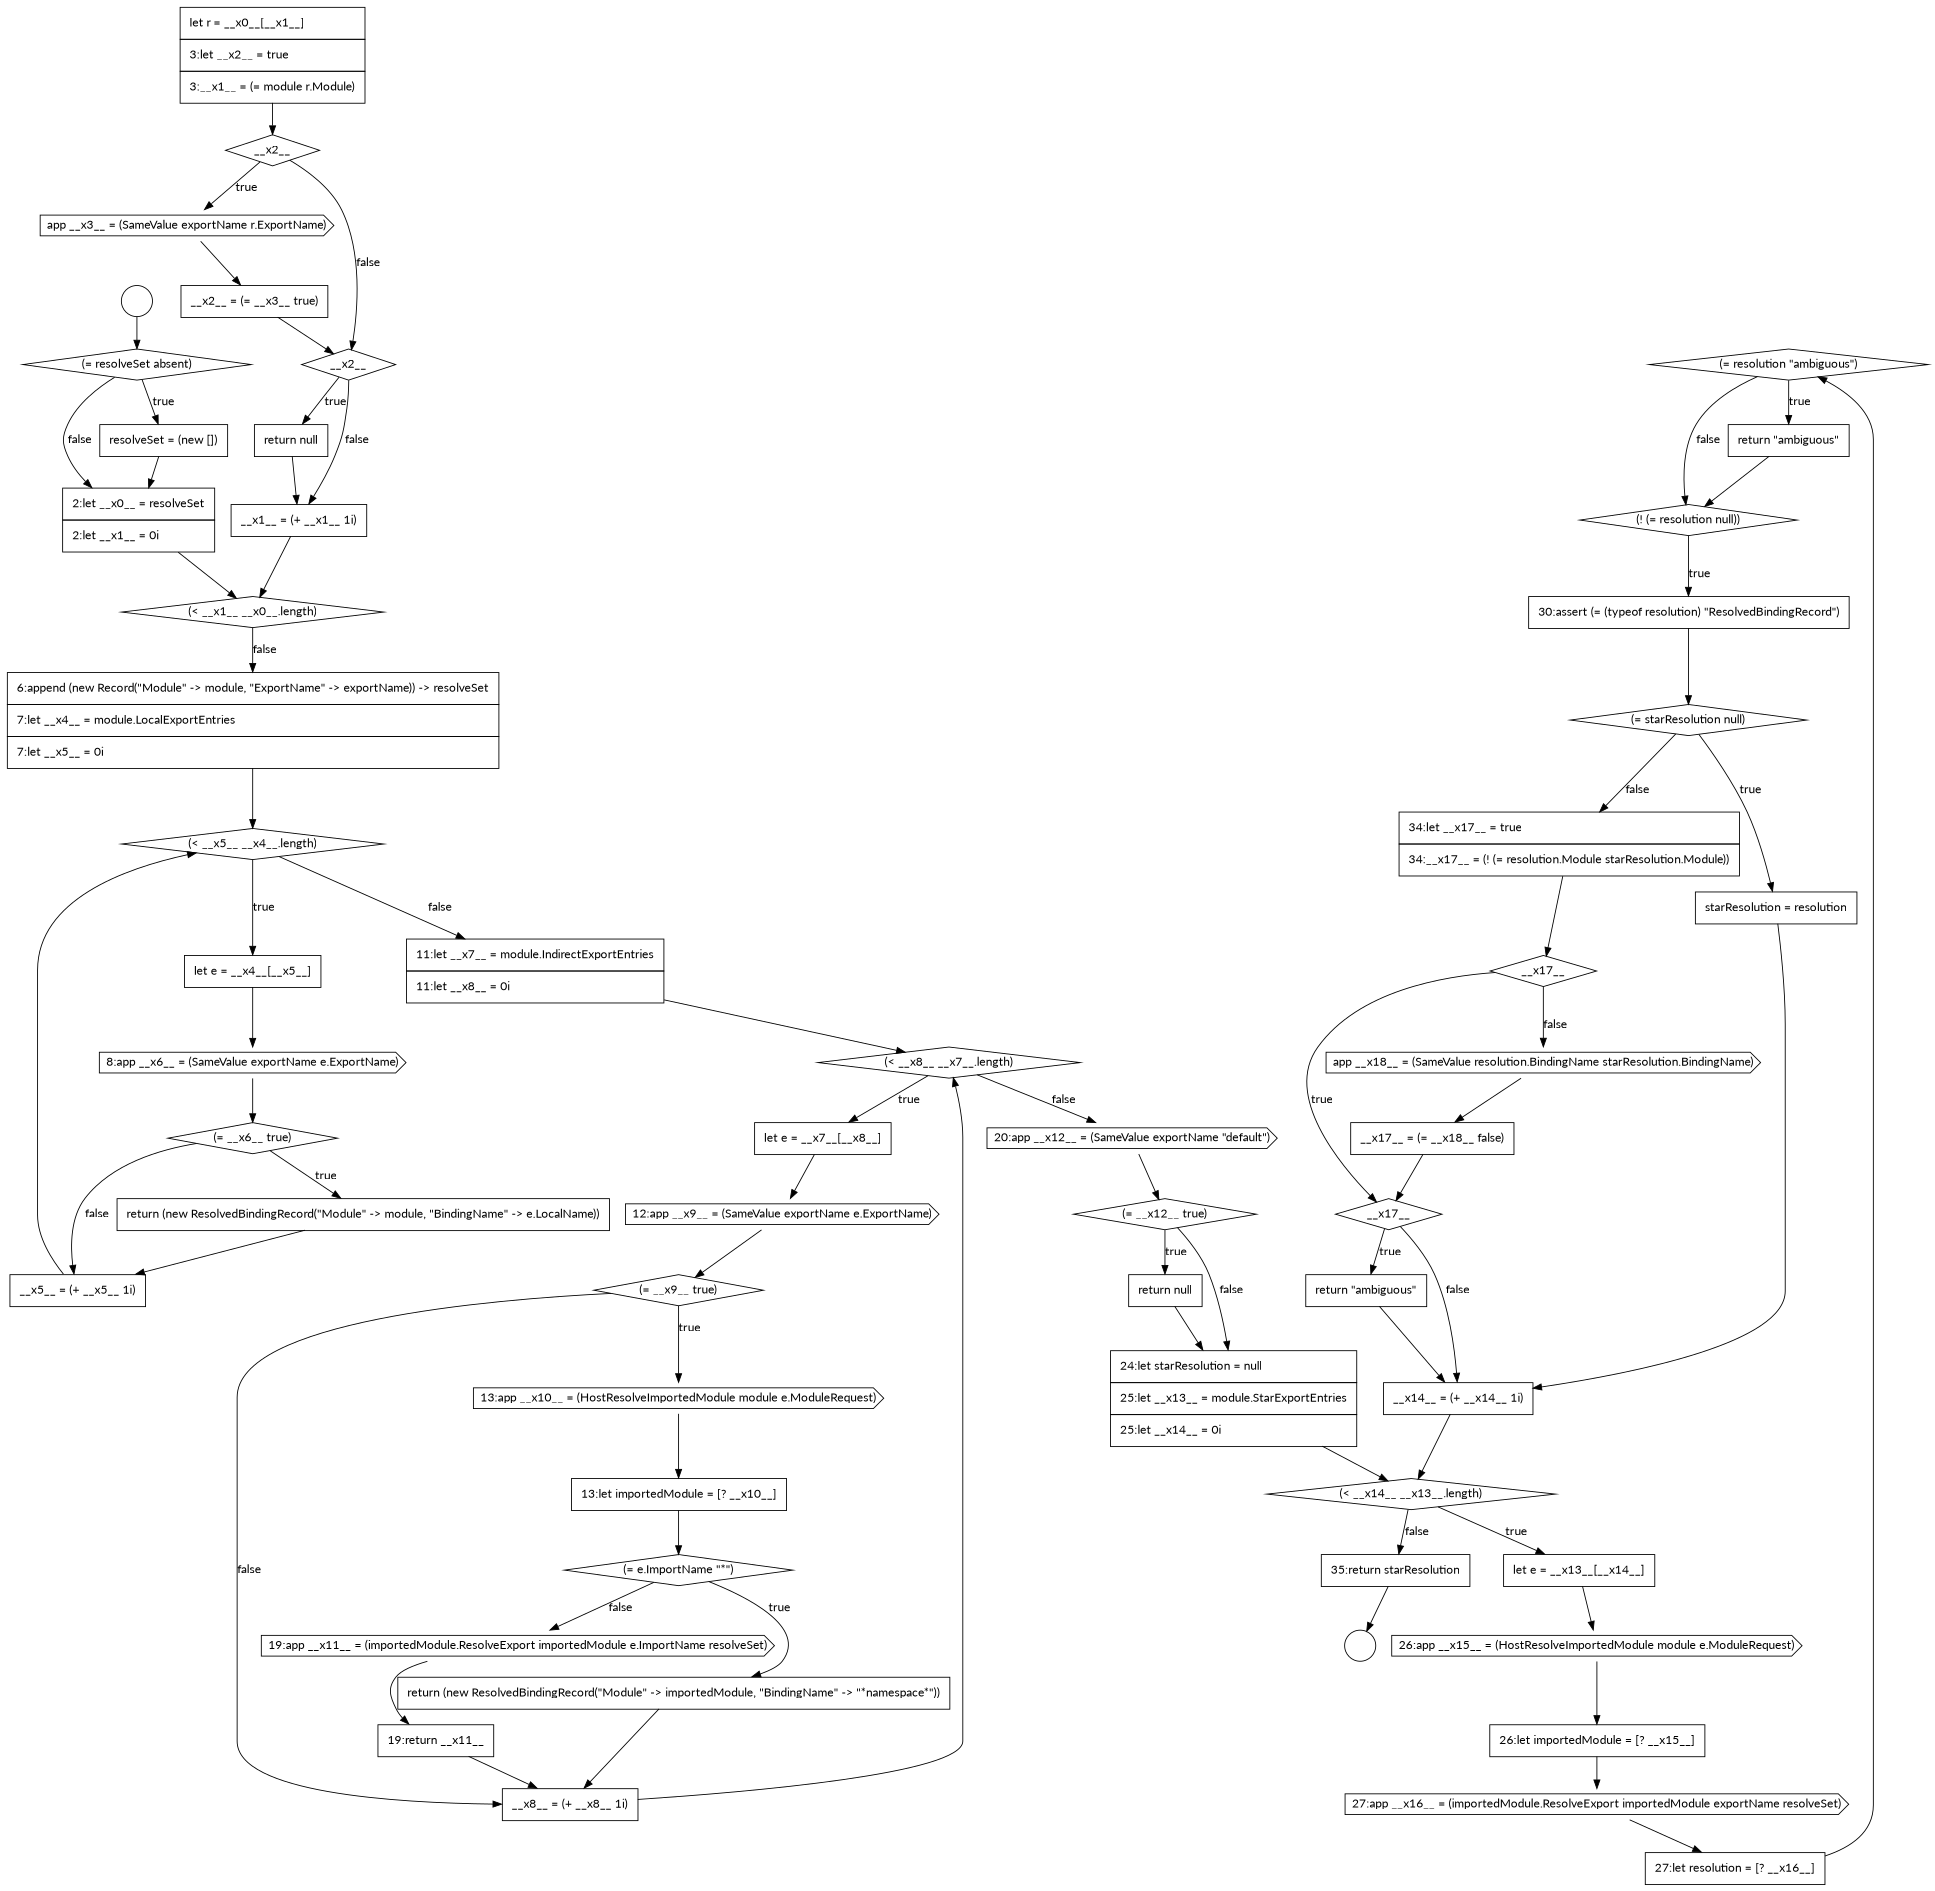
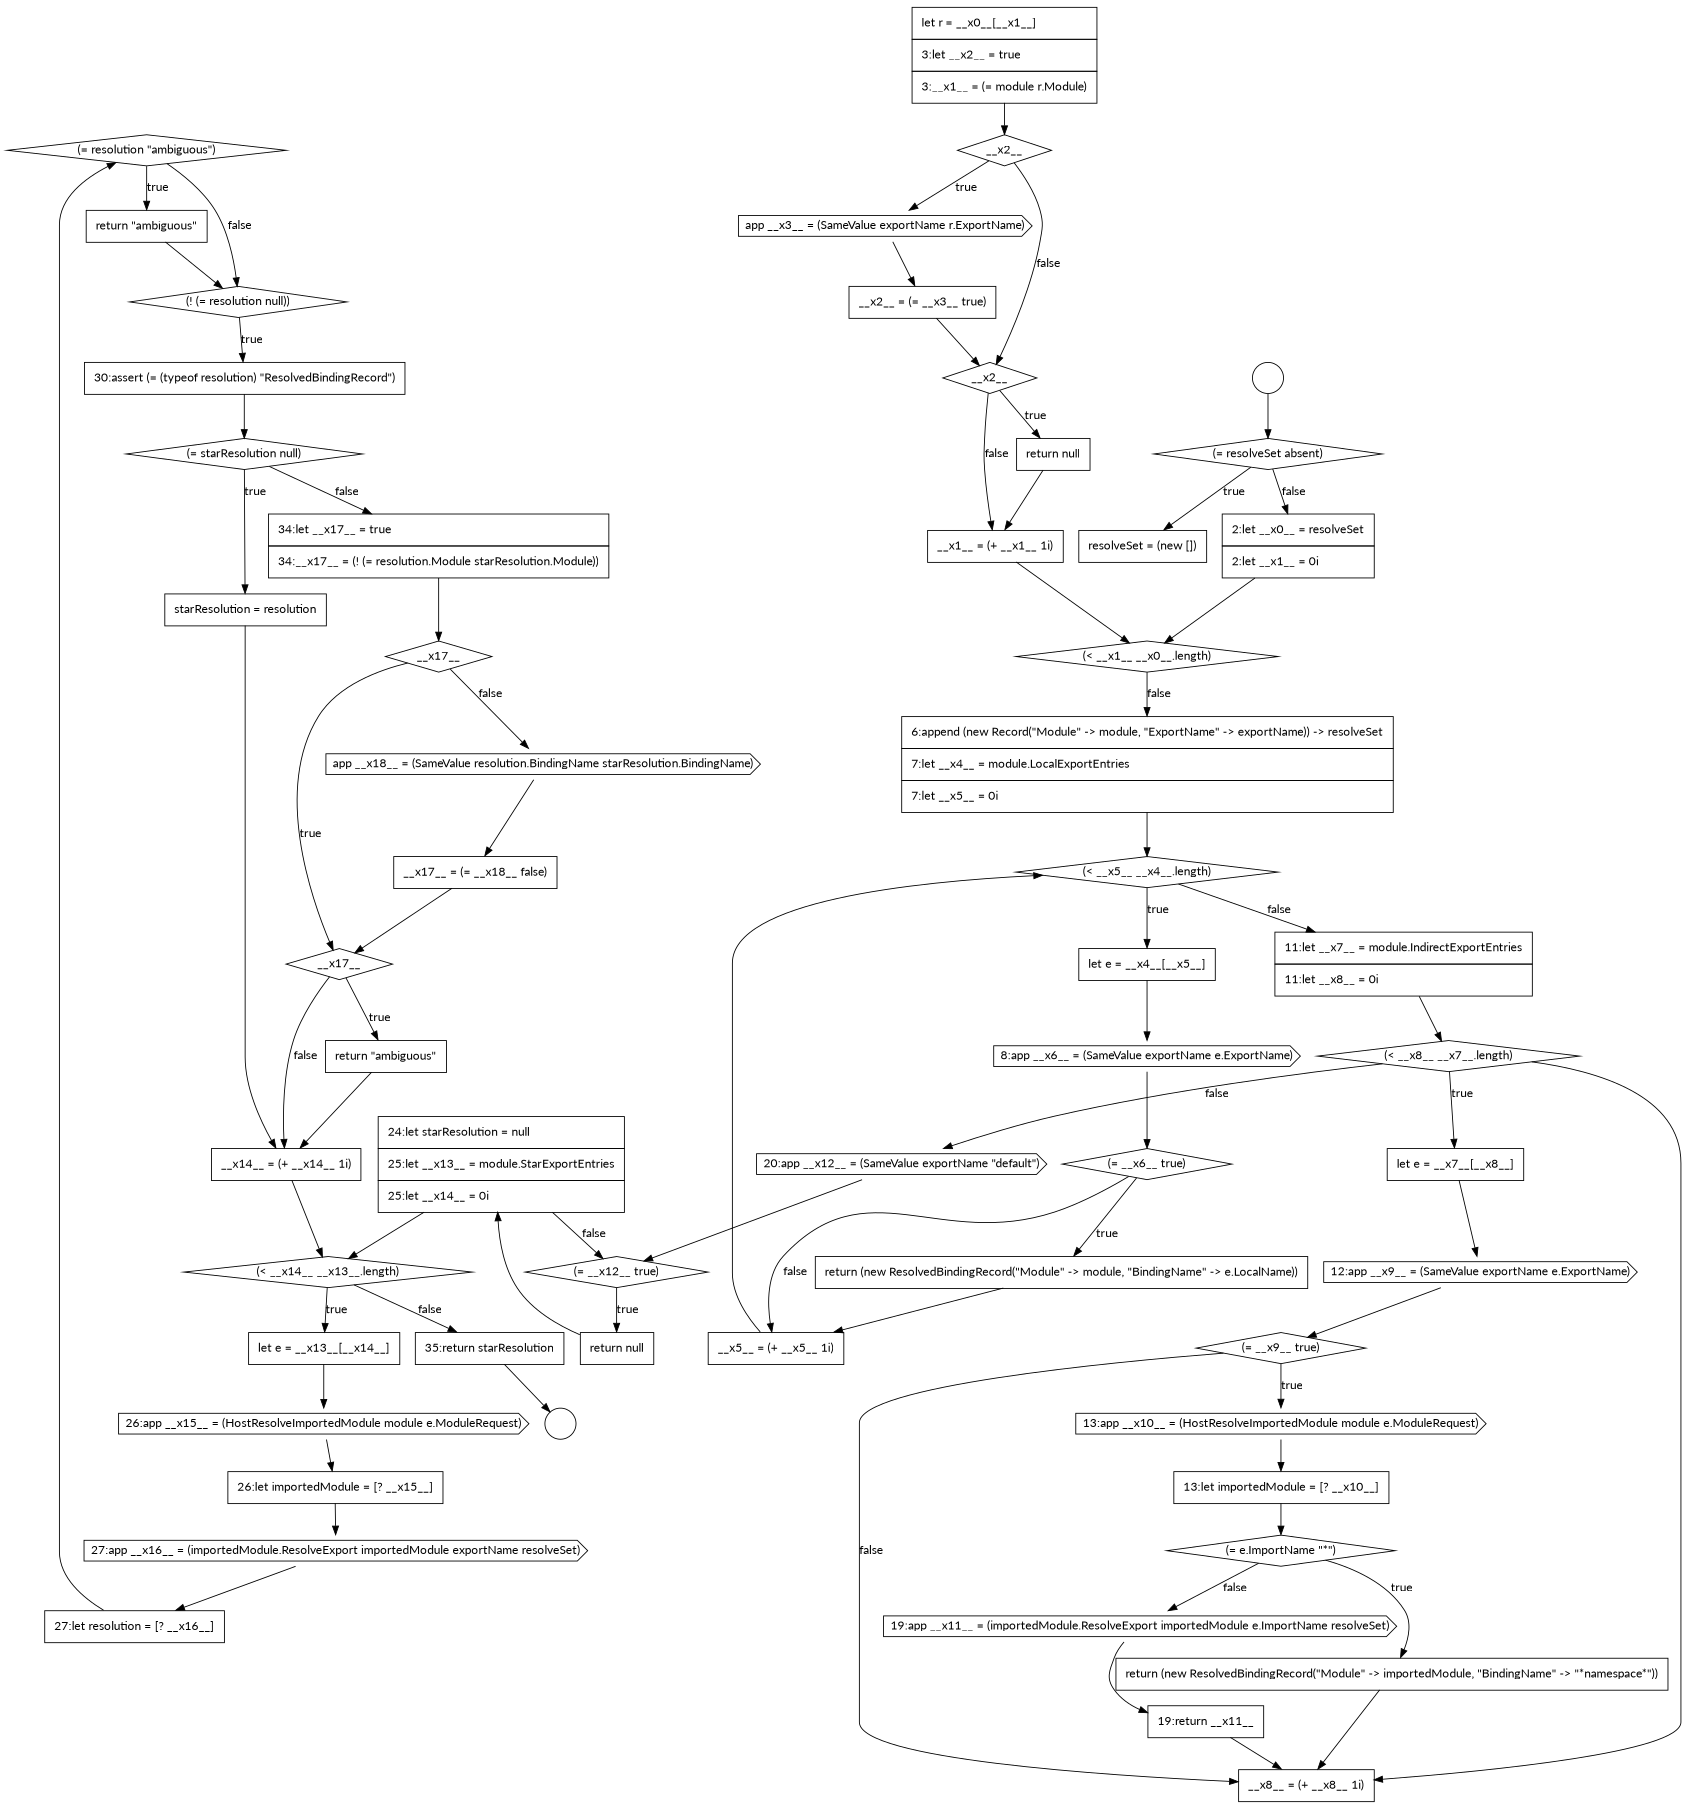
edge "resolveSet = (new [])" -> "2:let __x0__ = resolveSet": removed
edge "(= __x12__ true)" -> "24:let starResolution = null": reversed
edge "__x8__ = (+ __x8__ 1i)" -> "(< __x8__ __x7__.length)": reversed
